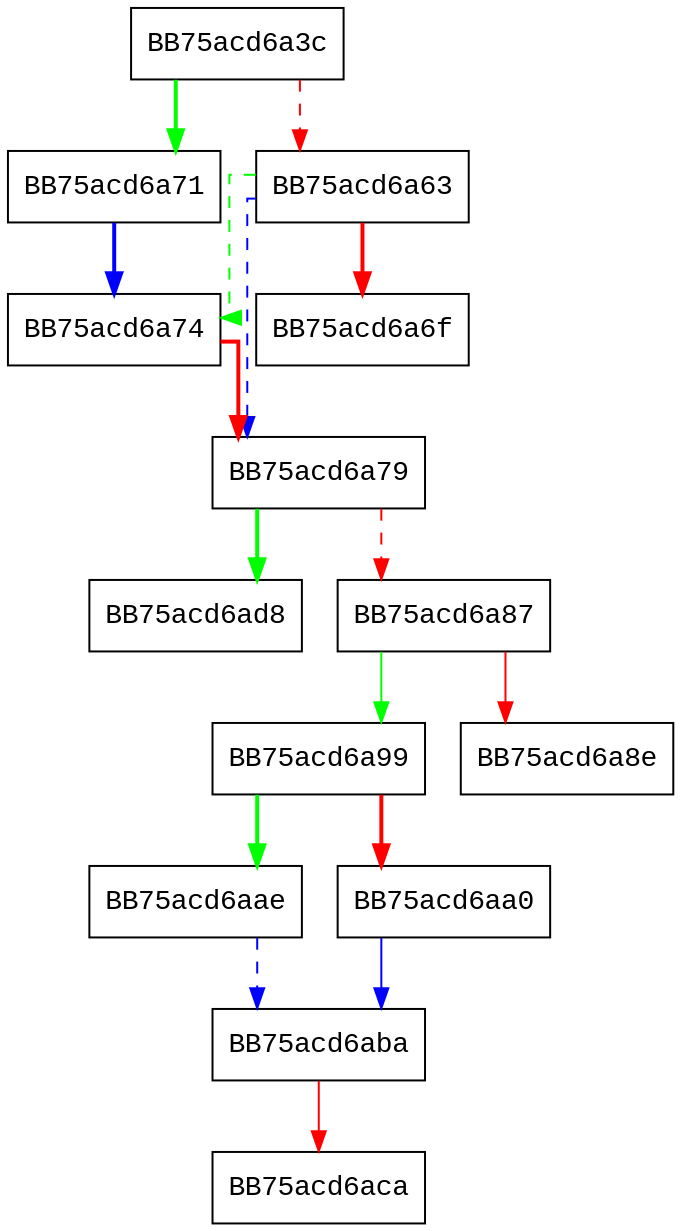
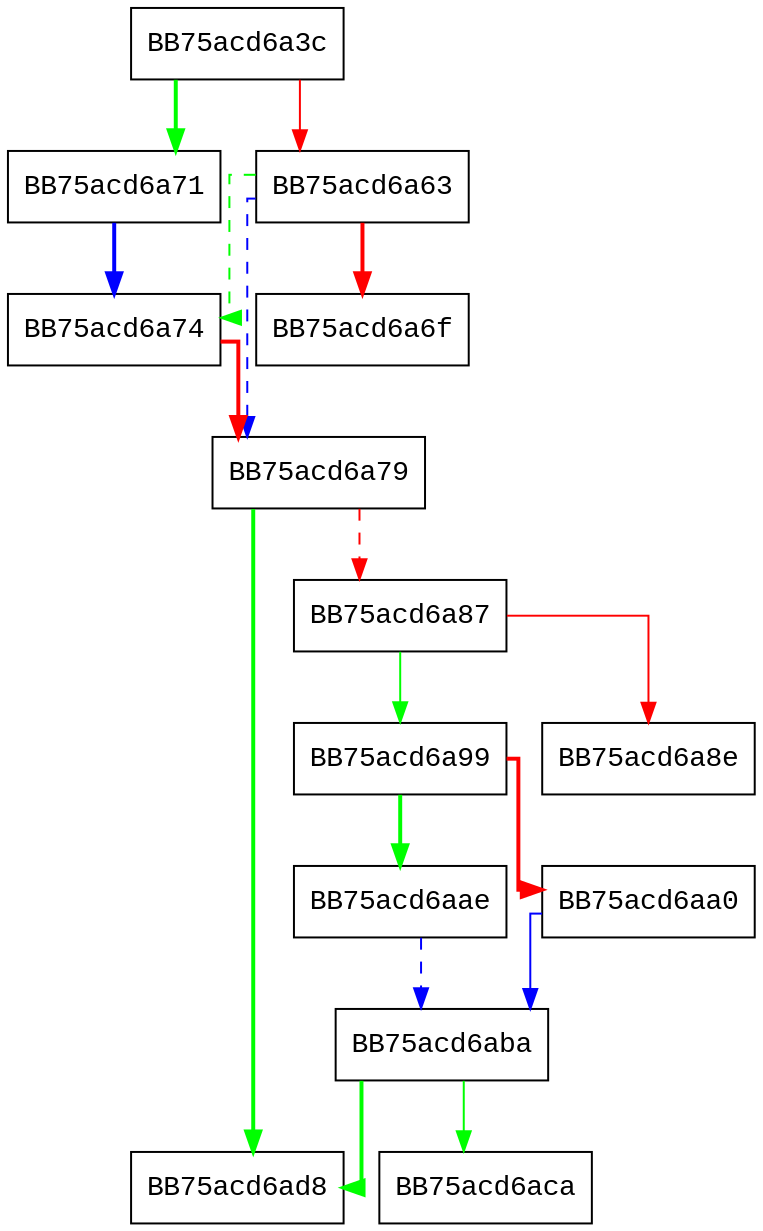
edge "BB75acd6a3c" -> "BB75acd6a63": style dashed -> solid
edge "BB75acd6aba" -> "BB75acd6aca": color red -> green
edge "BB75acd6aba" -> "BB75acd6ad8": added
